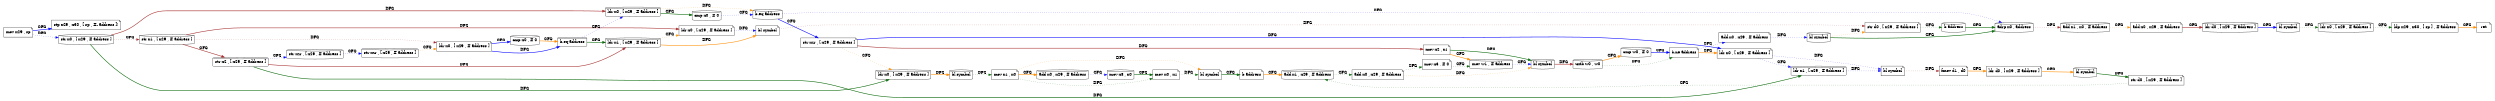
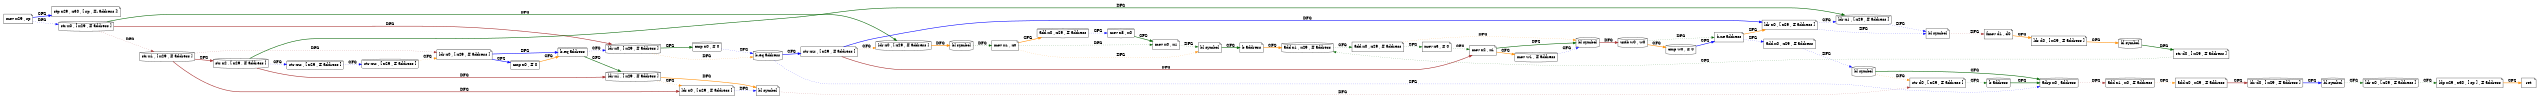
edge "str x0 , [ x29 , # address ]" -> "str x1 , [ x29 , # address ]": label "CFG" -> "DFG"
edge "mov x3 , # 0" -> "mov w1 , # address": now "mov x3 , # 0" -> "mov x2 , x1"
